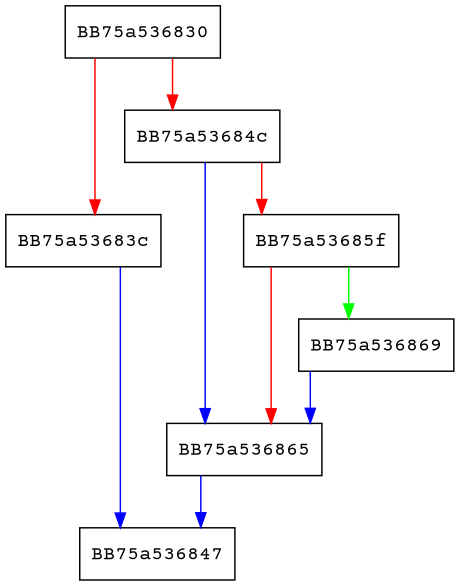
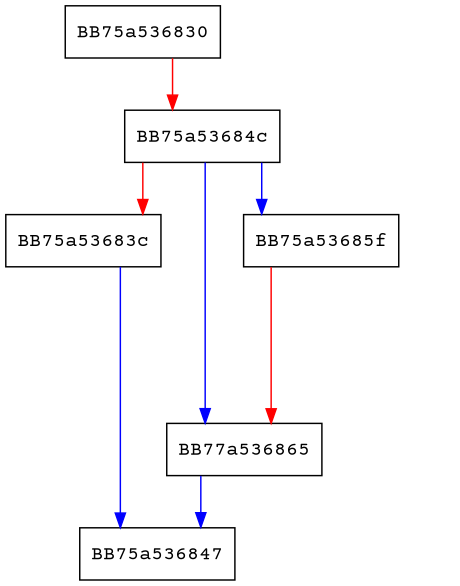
edge "BB75a536830" -> "BB75a53683c": now "BB75a53684c" -> "BB75a53683c"
edge "BB75a53684c" -> "BB75a53685f": color red -> blue
node "BB75a536869": removed
node "BB75a536865": label "BB75a536865" -> "BB77a536865"
